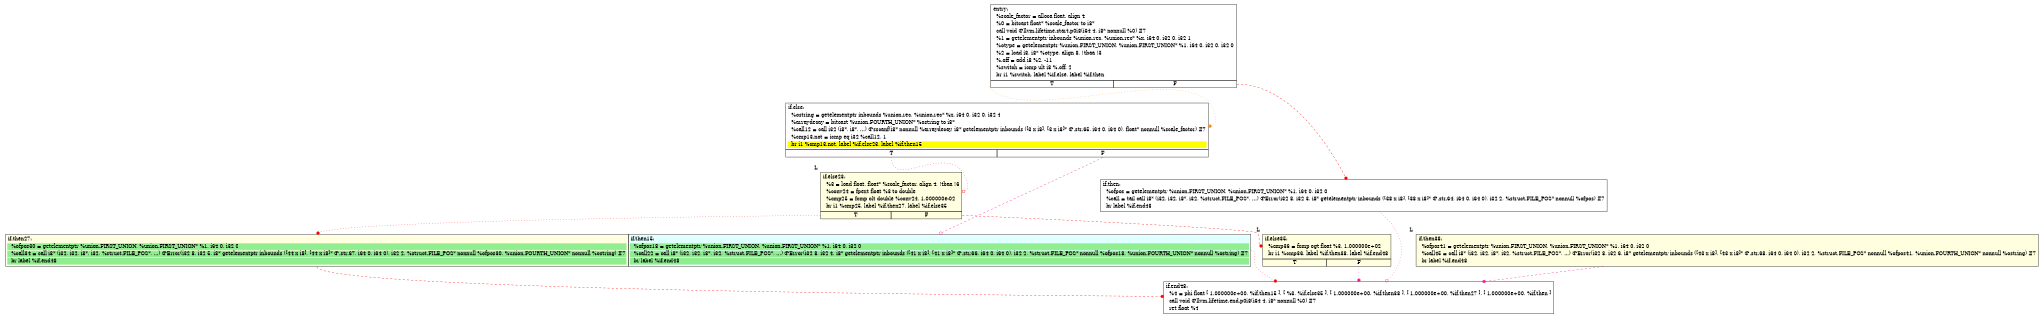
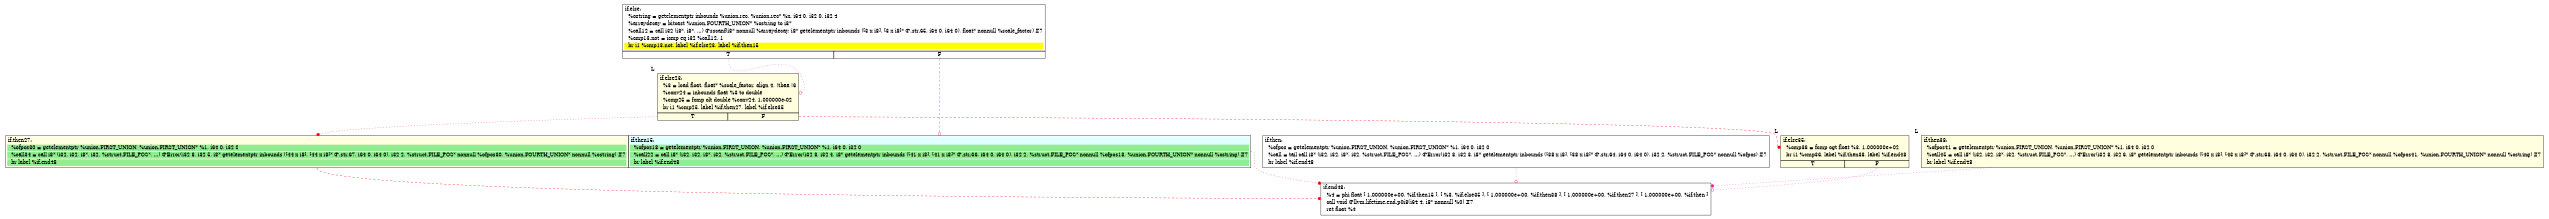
node "entry:": removed
edge "if.else:" -> "if.else23:": color red -> deeppink
node "if.else23:": text "%conv24 = fpext float %3 to double" -> "%conv24 = inbounds float %3 to double"
edge "if.else35:" -> "if.end48:": arrowhead dot -> odot
edge "if.then38:" -> "if.end48:": style dashed -> dotted
